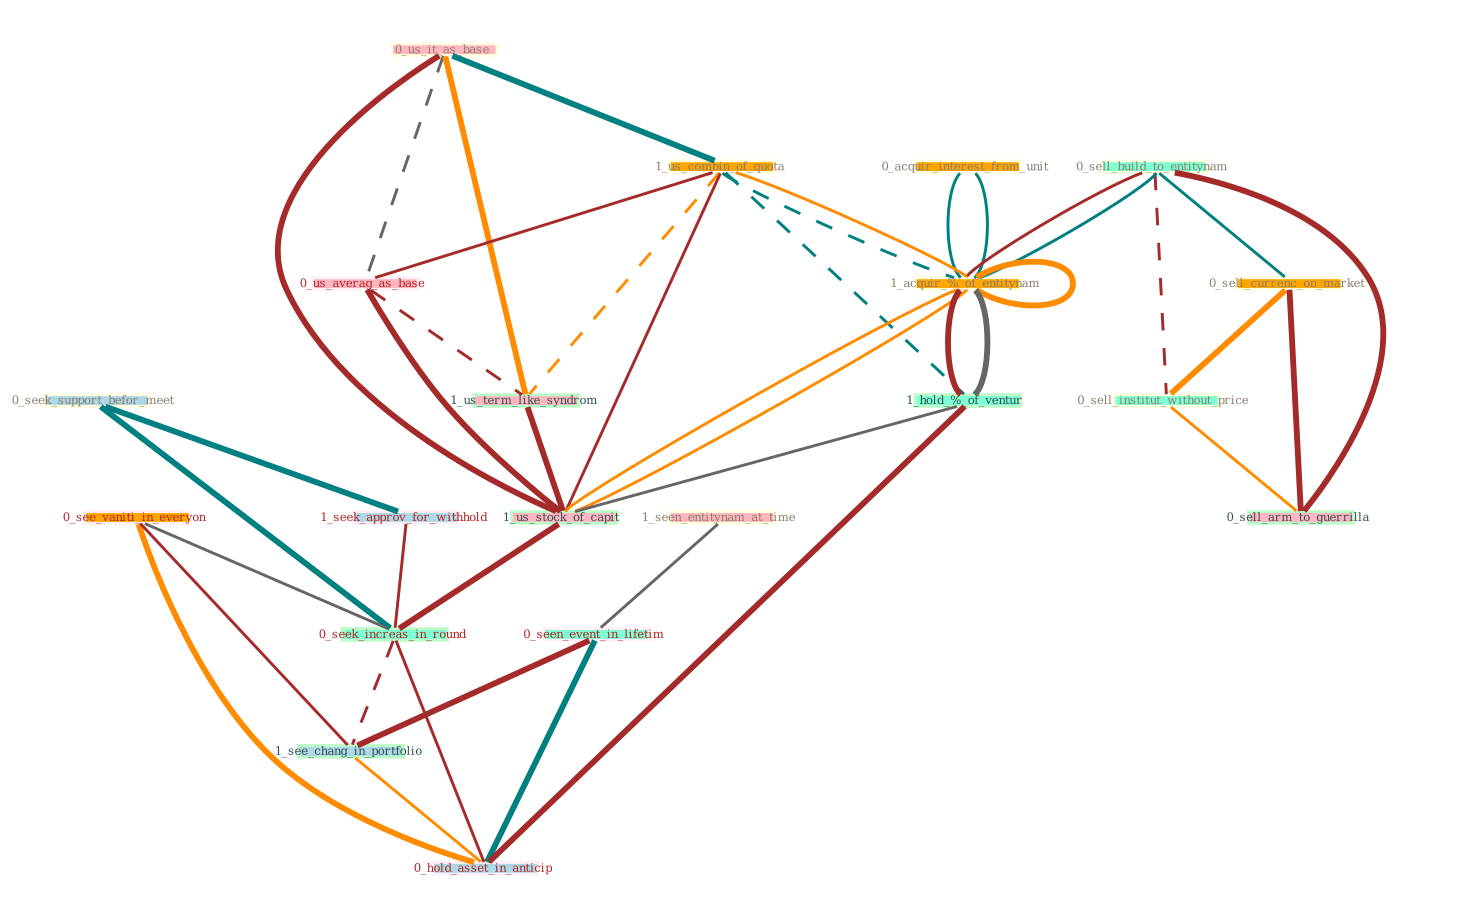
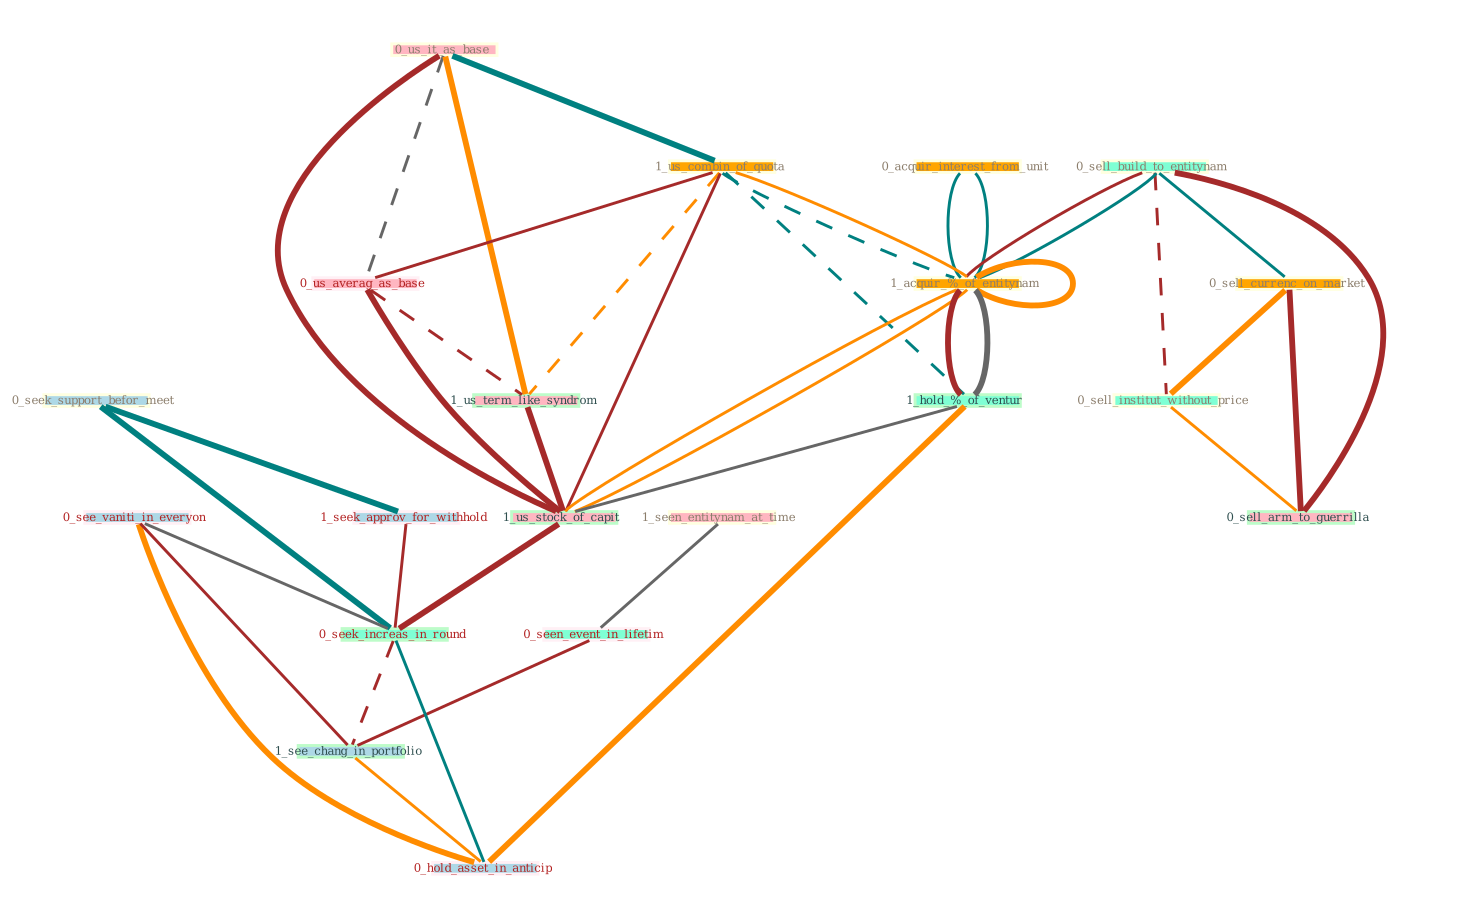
node "0_see_vaniti_in_everyon": fillcolor orange -> lightblue
edge "1_hold_%_of_ventur" -- "0_hold_asset_in_anticip": color brown -> darkorange
edge "0_seen_event_in_lifetim" -- "1_see_chang_in_portfolio": style bold -> solid
edge "0_seek_increas_in_round" -- "0_hold_asset_in_anticip": color brown -> teal
edge "0_seen_event_in_lifetim" -- "0_hold_asset_in_anticip": removed
